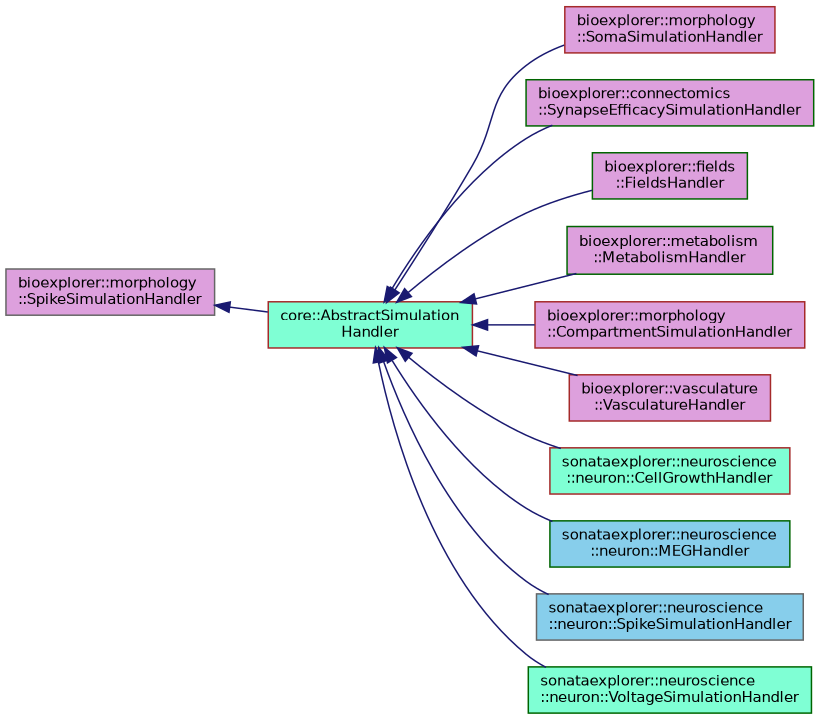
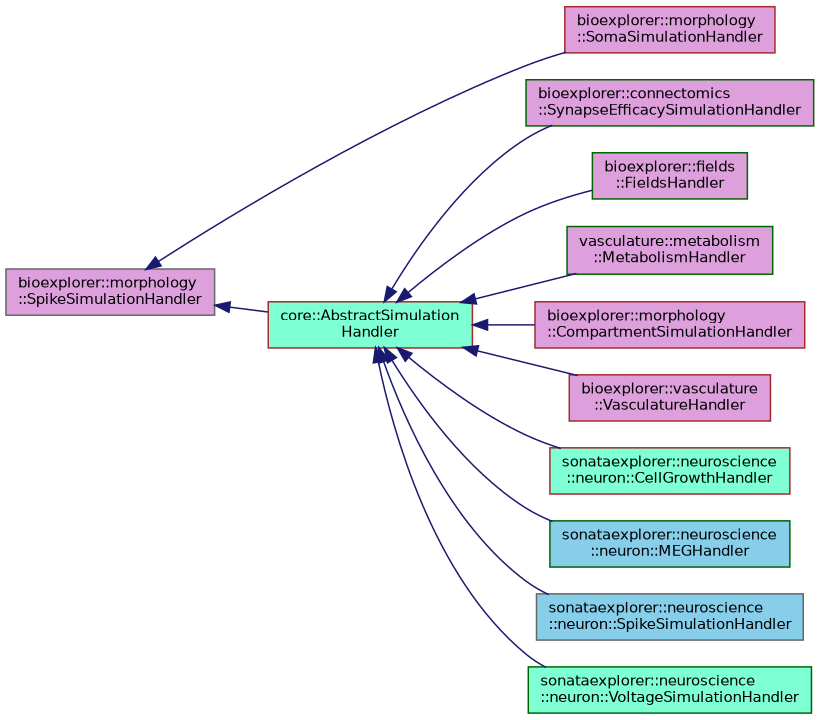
edge "bioexplorer::morphology ::SomaSimulationHandler" -> "core::AbstractSimulation Handler": now "bioexplorer::morphology ::SomaSimulationHandler" -> "bioexplorer::morphology ::SpikeSimulationHandler"
node "bioexplorer::metabolism ::MetabolismHandler": label "bioexplorer::metabolism ::MetabolismHandler" -> "vasculature::metabolism ::MetabolismHandler"
